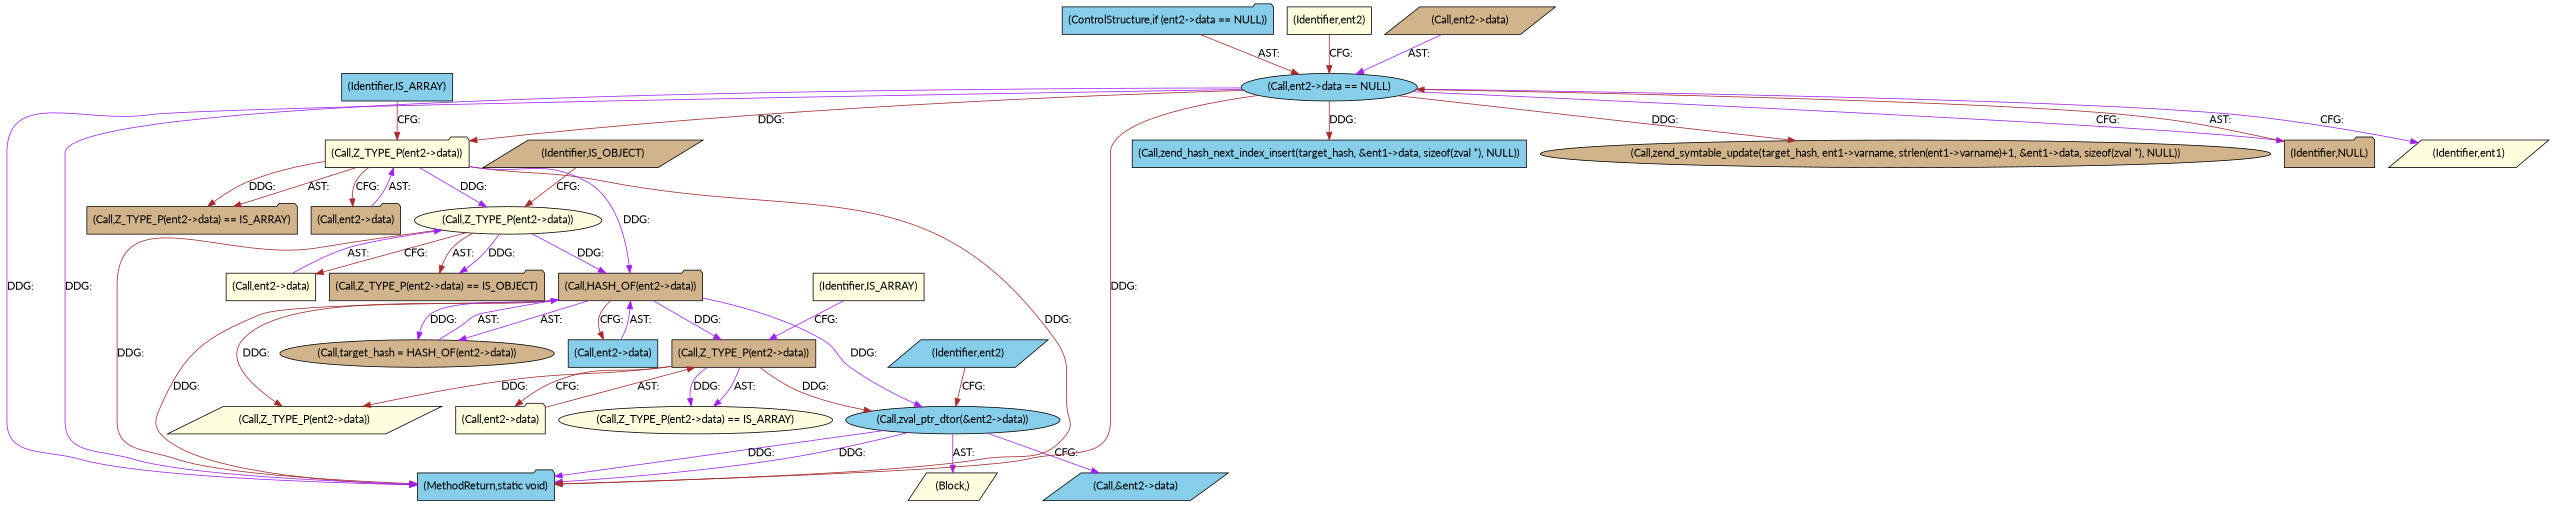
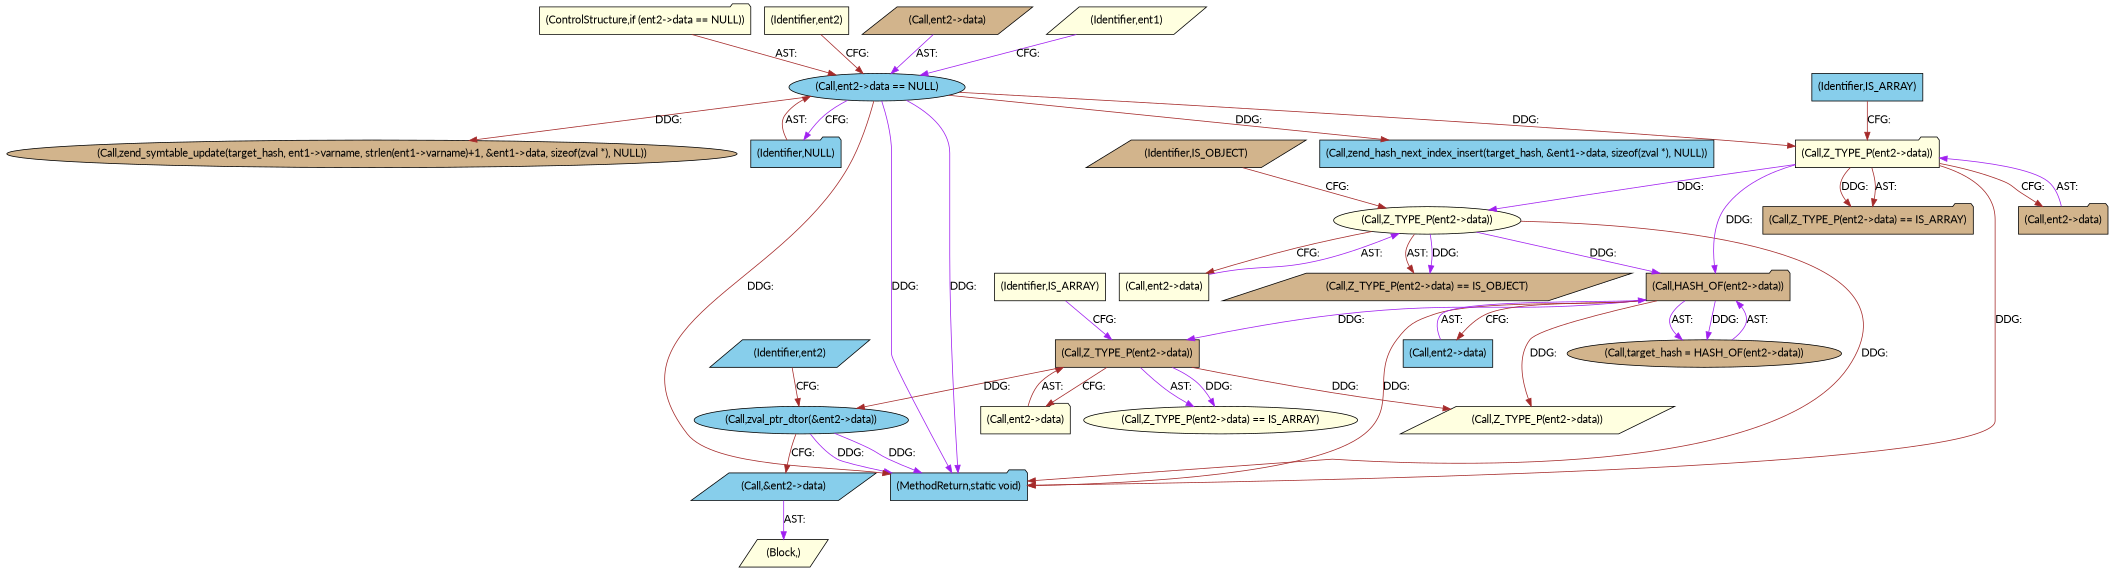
node "(ControlStructure,if (ent2->data == NULL))": fillcolor skyblue -> lightyellow
edge "(Call,ent2->data == NULL)" -> "(Identifier,ent1)": reversed
node "(Identifier,NULL)": fillcolor tan -> skyblue
node "(Call,Z_TYPE_P(ent2->data) == IS_OBJECT)": shape folder -> parallelogram
edge "(Call,HASH_OF(ent2->data))" -> "(Call,zval_ptr_dtor(&ent2->data))": removed, label "DDG:"
edge "(Call,zval_ptr_dtor(&ent2->data))" -> "(Block,)": now "(Call,&ent2->data)" -> "(Block,)"
edge "(Call,zval_ptr_dtor(&ent2->data))" -> "(Call,&ent2->data)": color purple -> brown
